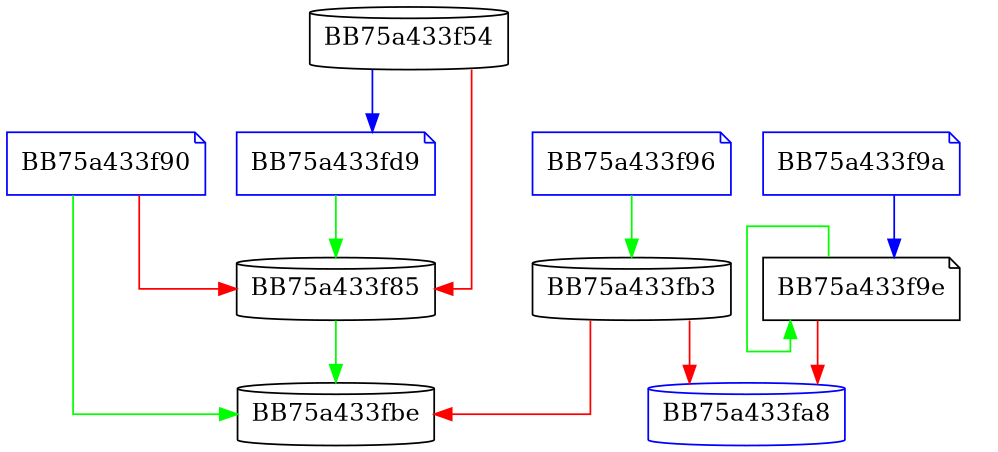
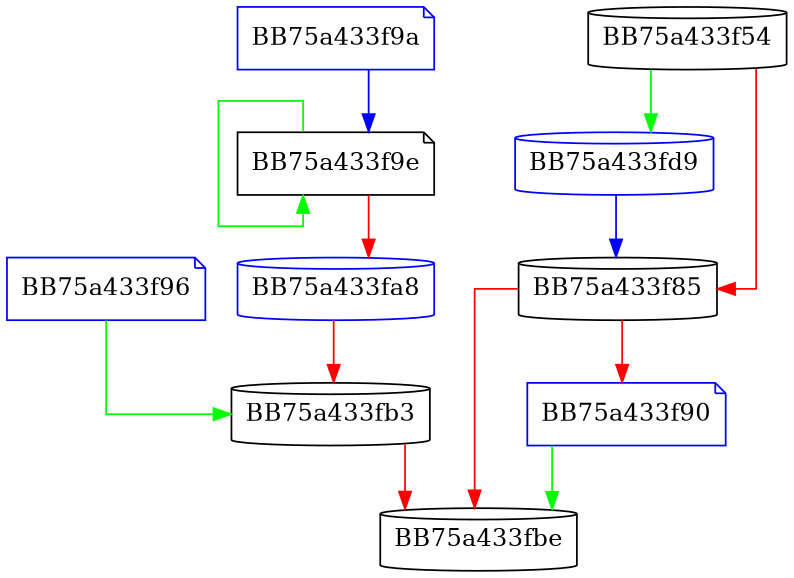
edge "BB75a433f54" -> "BB75a433fd9": color blue -> green
node "BB75a433fd9": shape note -> cylinder
edge "BB75a433fd9" -> "BB75a433f85": color green -> blue
edge "BB75a433f90" -> "BB75a433f85": reversed
edge "BB75a433f85" -> "BB75a433fbe": color green -> red
edge "BB75a433fb3" -> "BB75a433fa8": reversed
